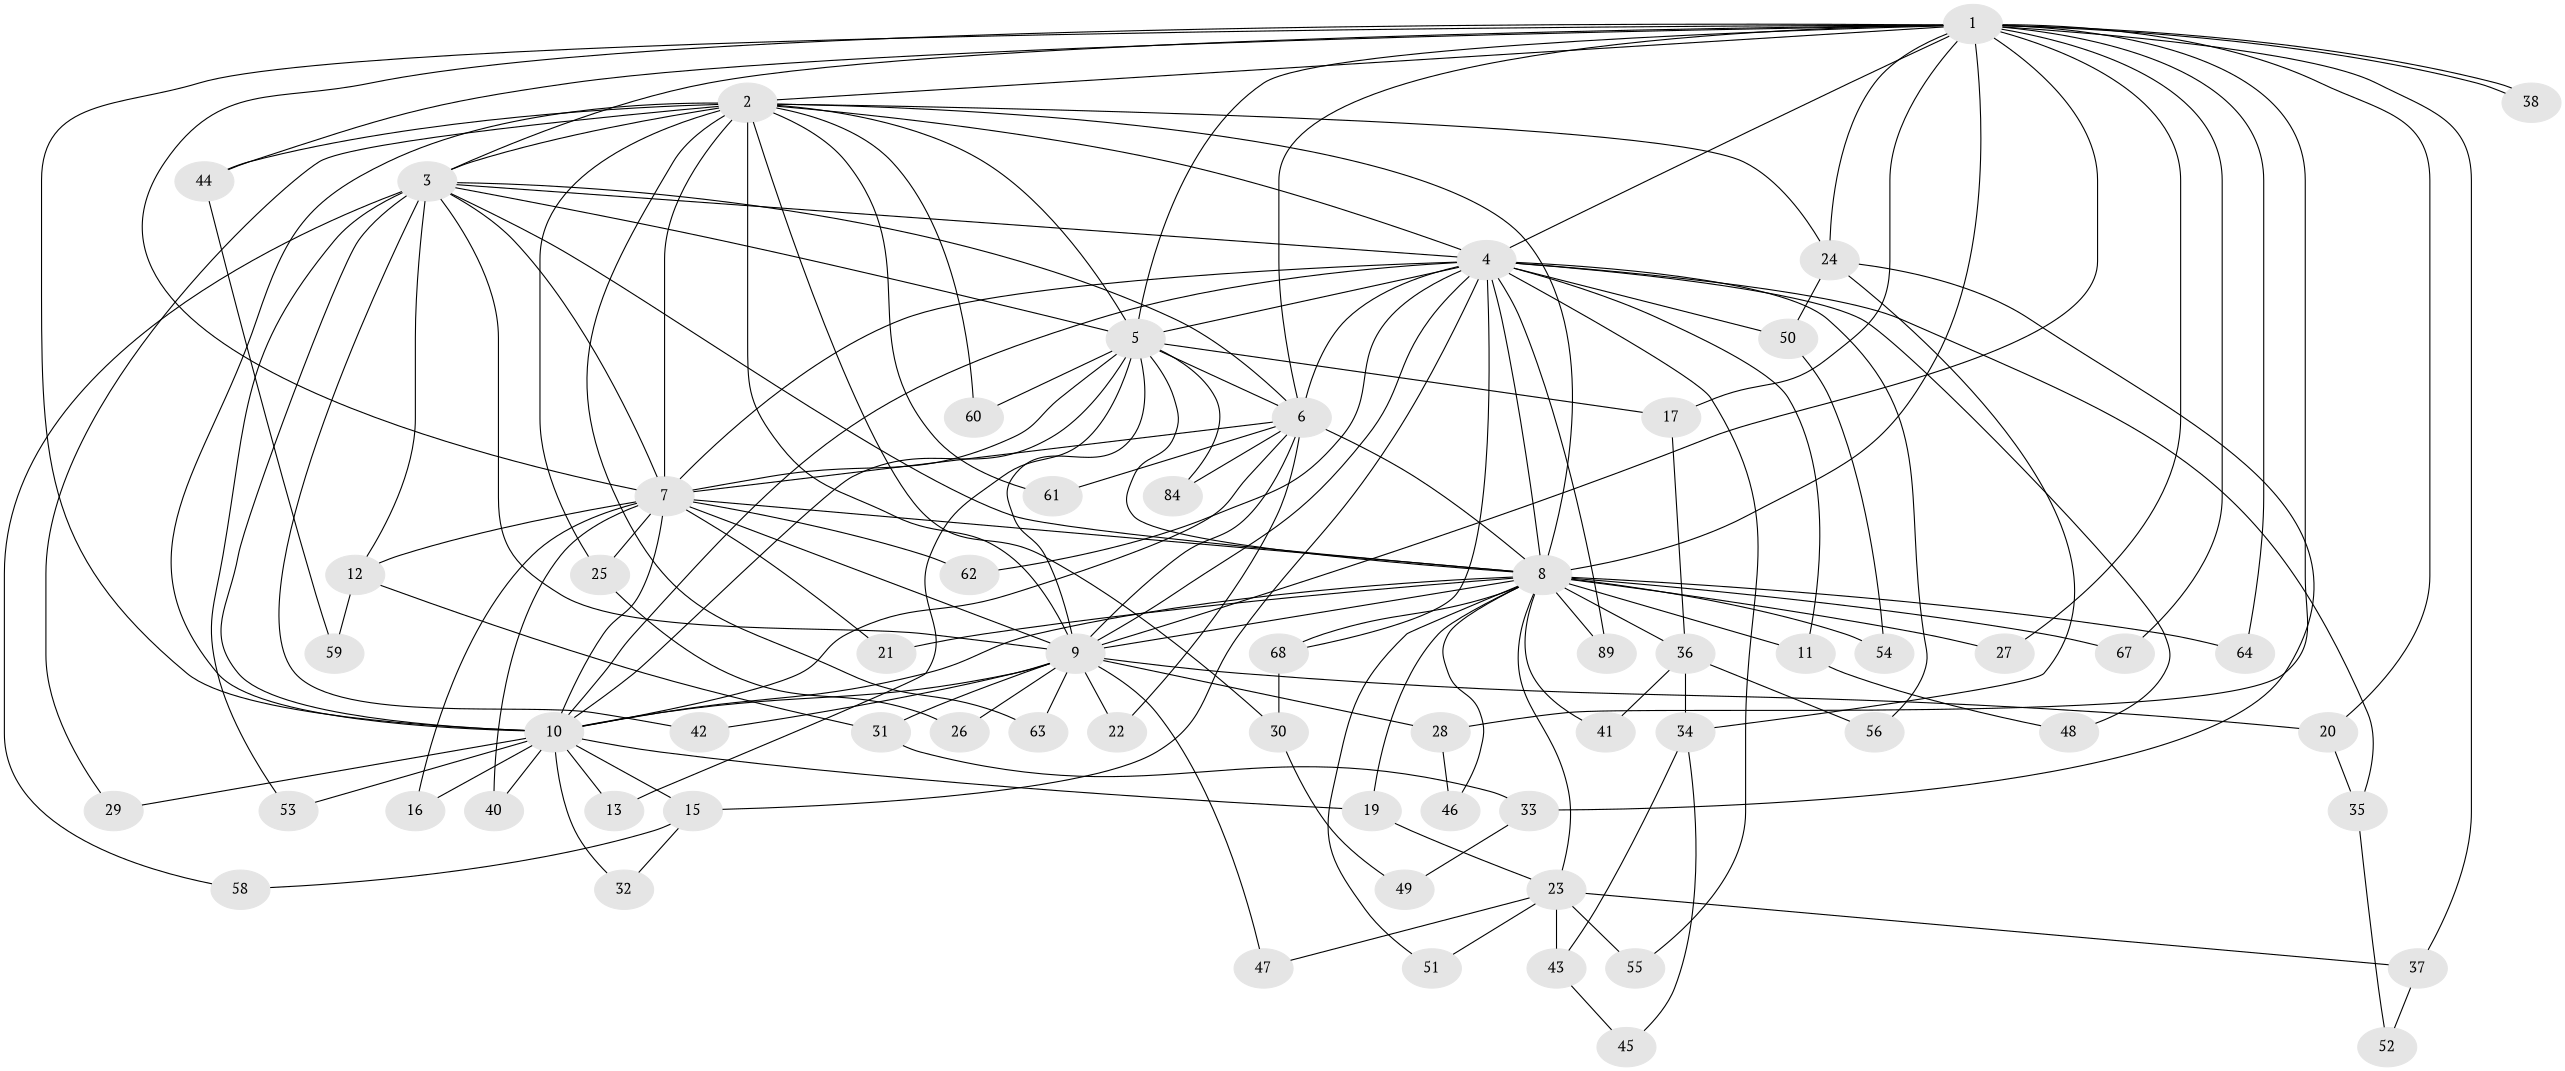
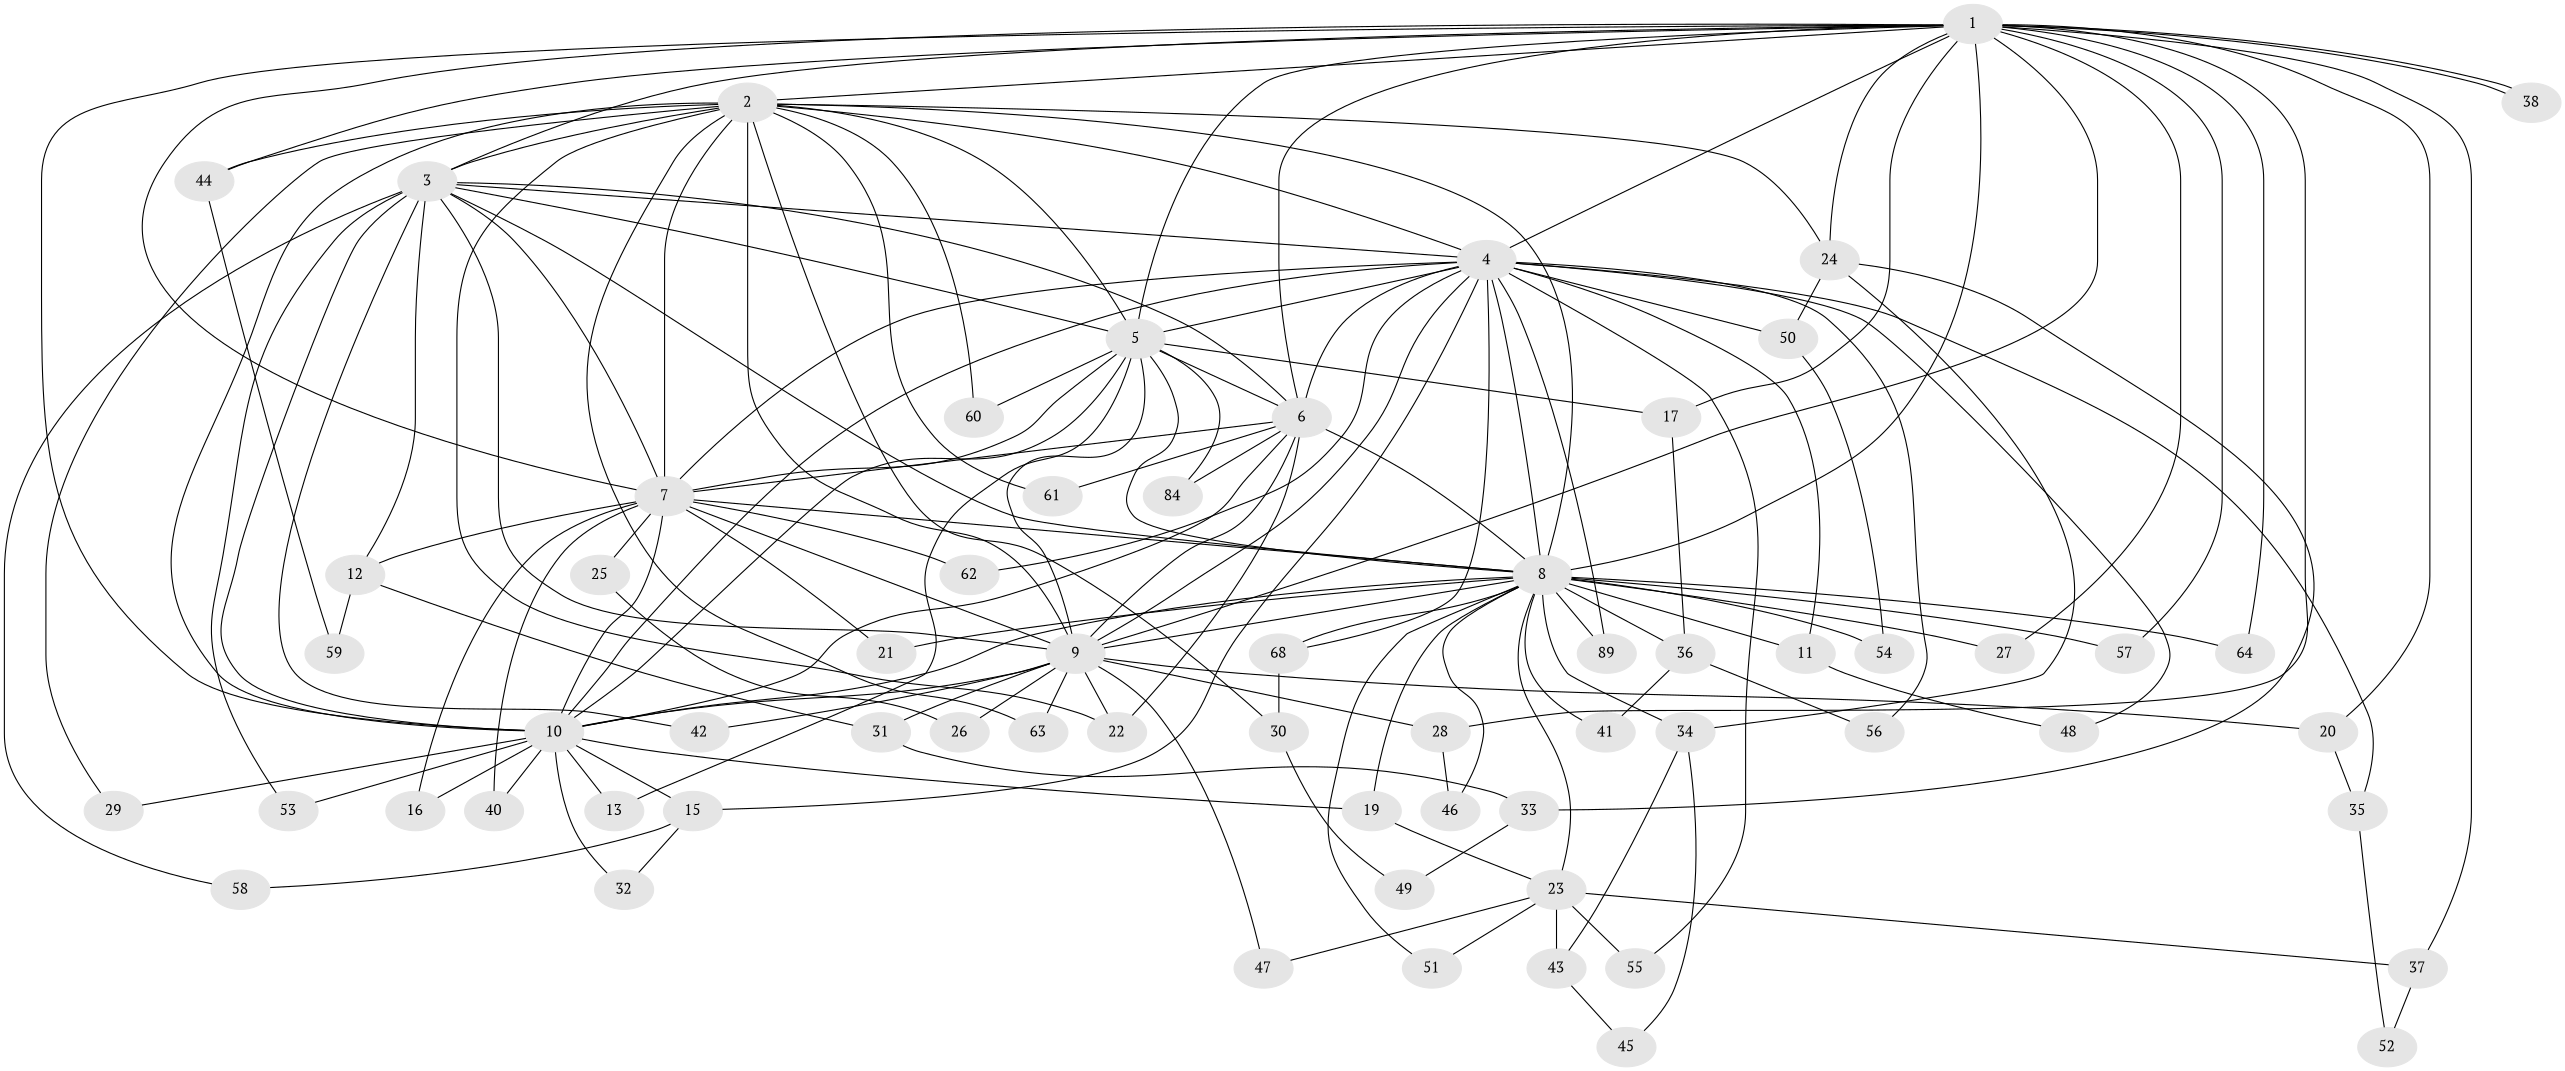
edge "2" -- "25": now "2" -- "22"
node "67": label "67" -> "57"
edge "36" -- "34": now "8" -- "34"
